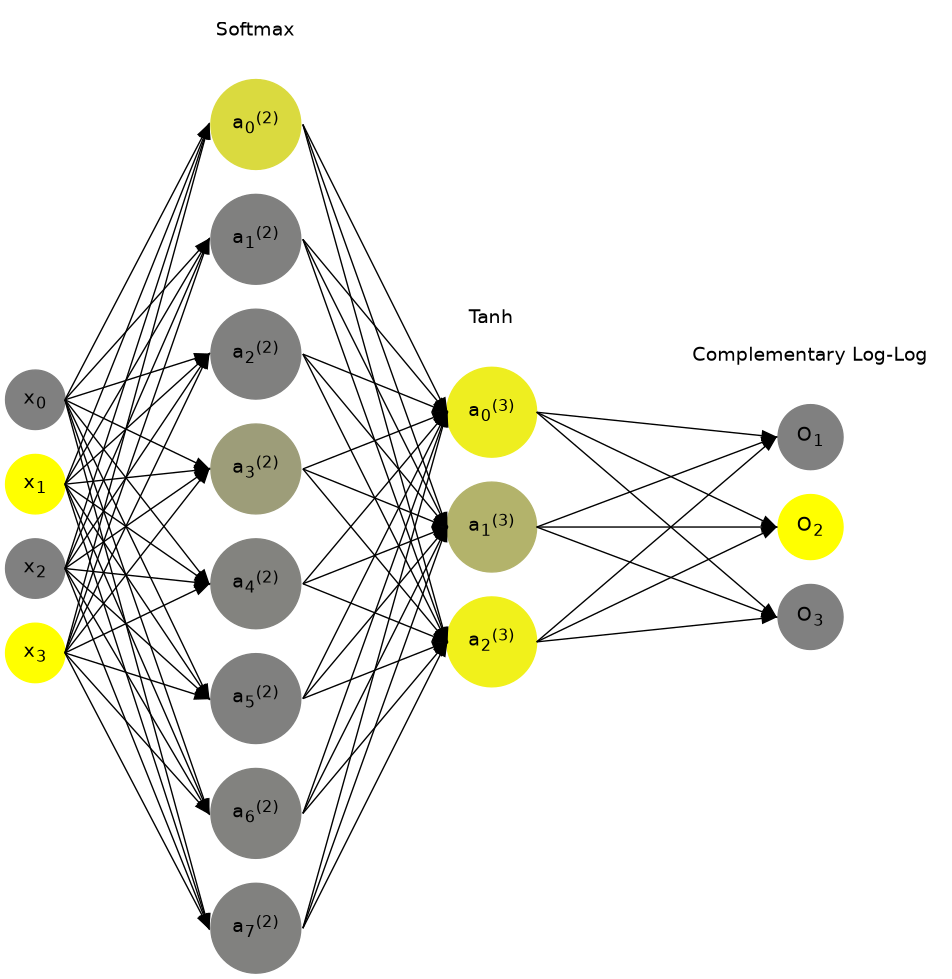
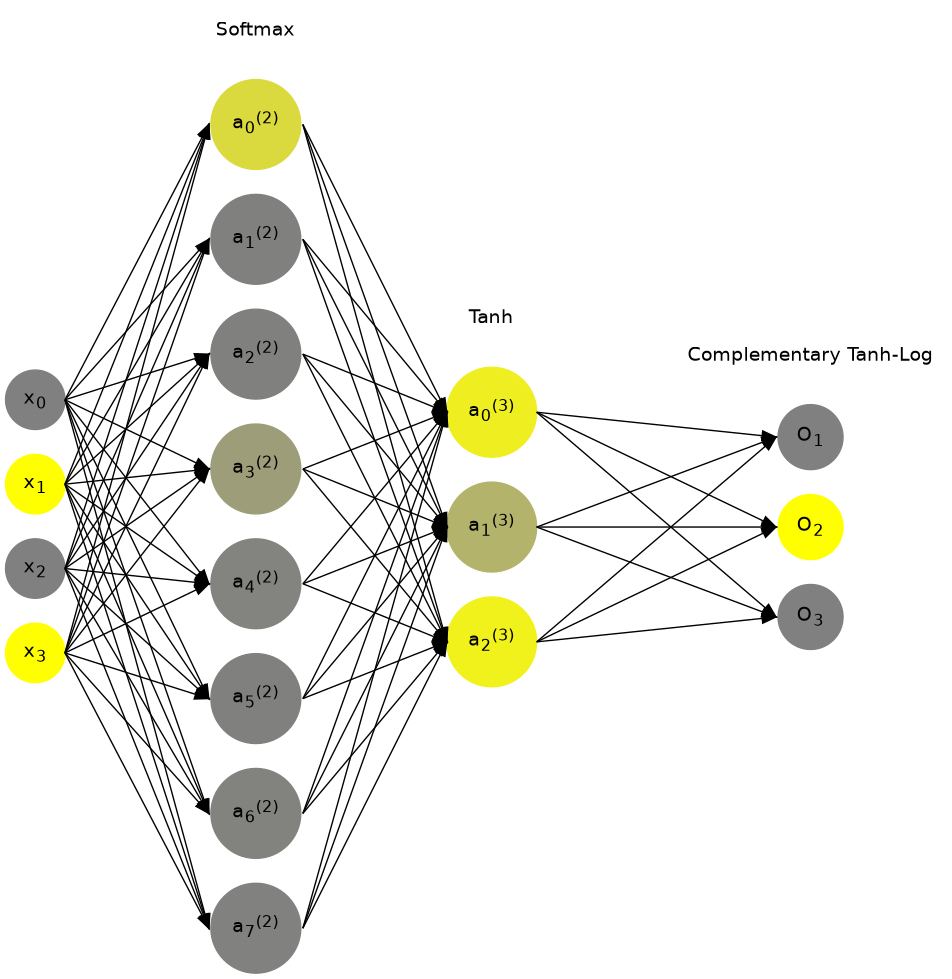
node "Complementary Log-Log": label "Complementary Log-Log" -> "Complementary Tanh-Log"
